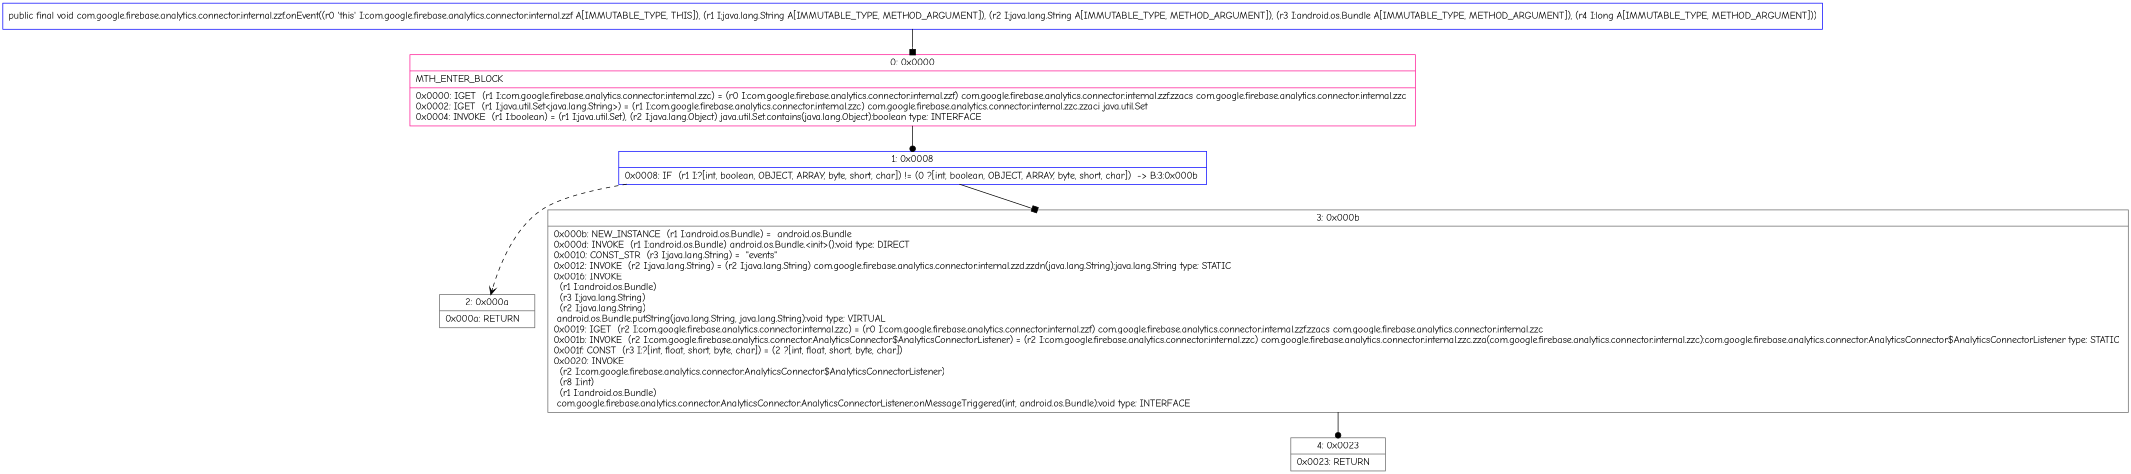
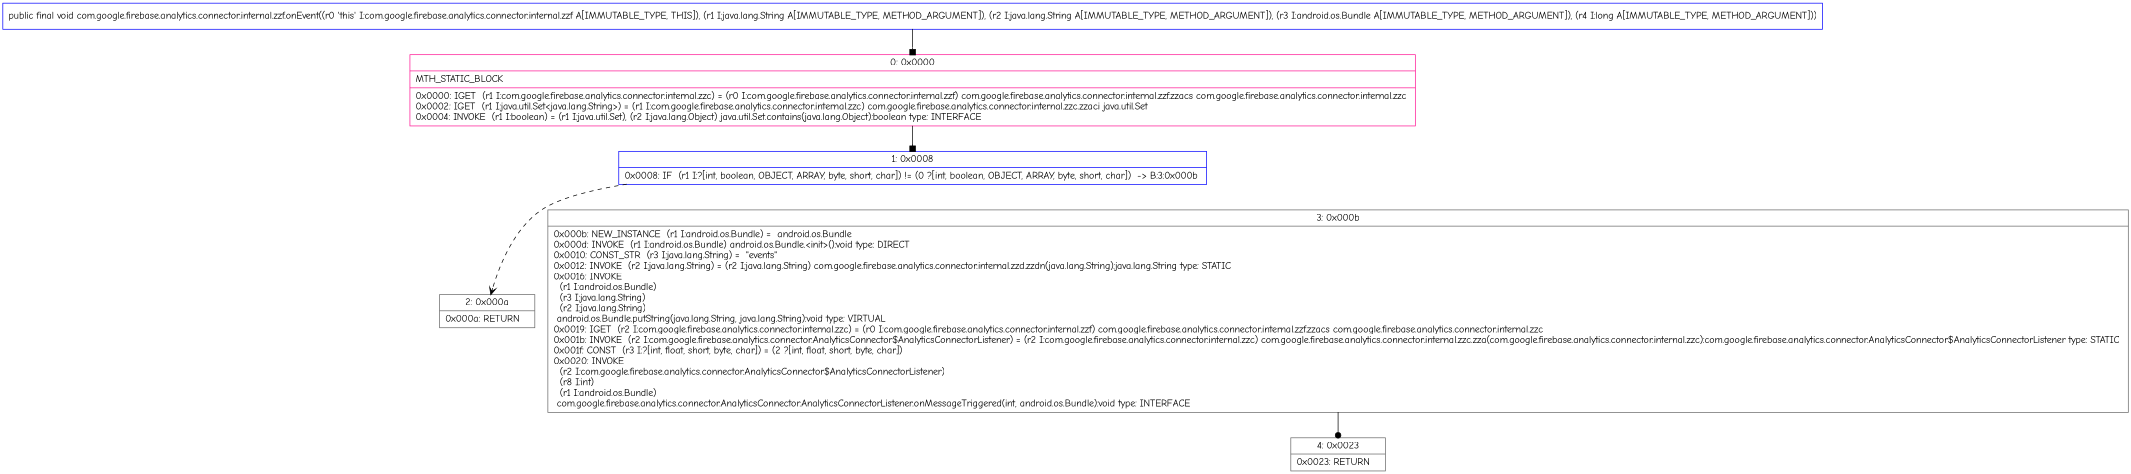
node "0: 0x0000": text "MTH_ENTER_BLOCK" -> "MTH_STATIC_BLOCK"
edge "0: 0x0000" -> "1: 0x0008": arrowhead dot -> box
edge "1: 0x0008" -> "3: 0x000b": removed
